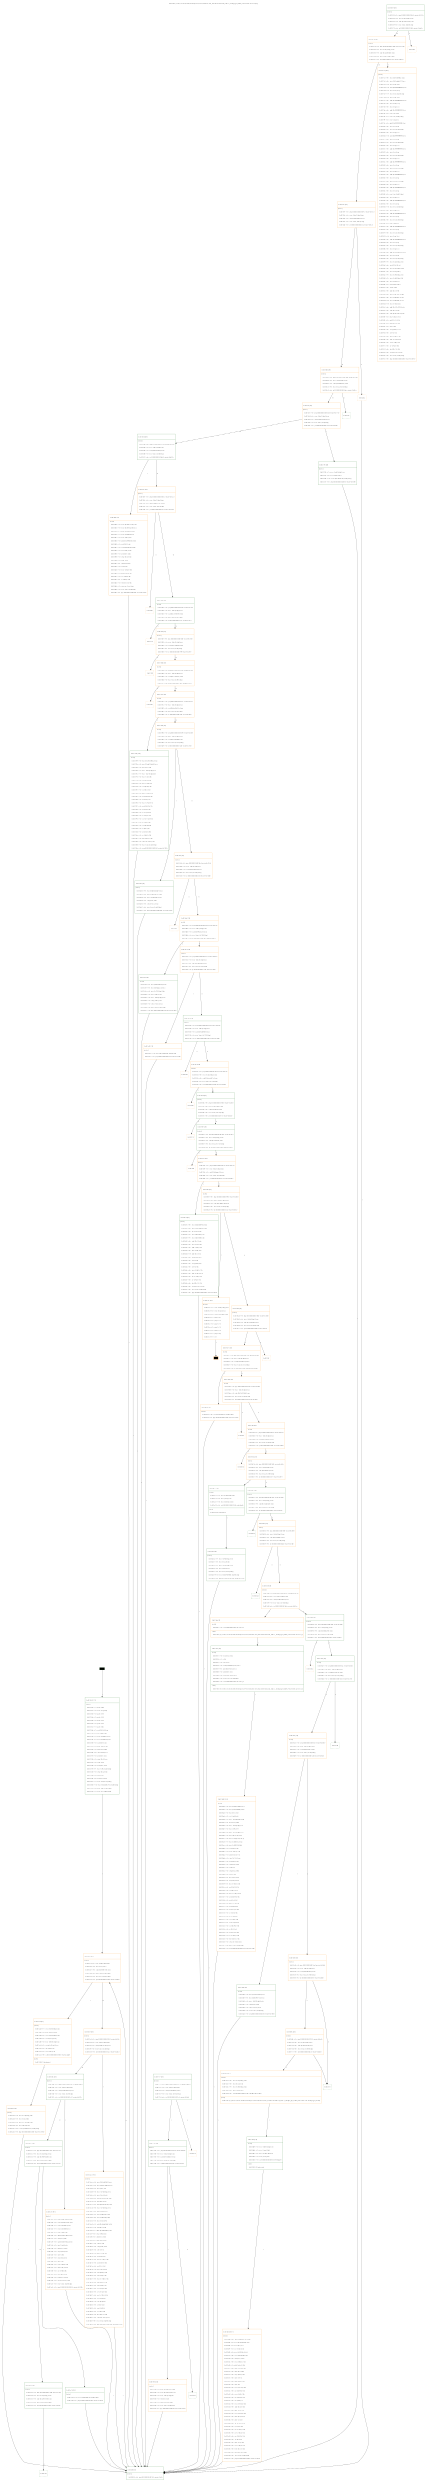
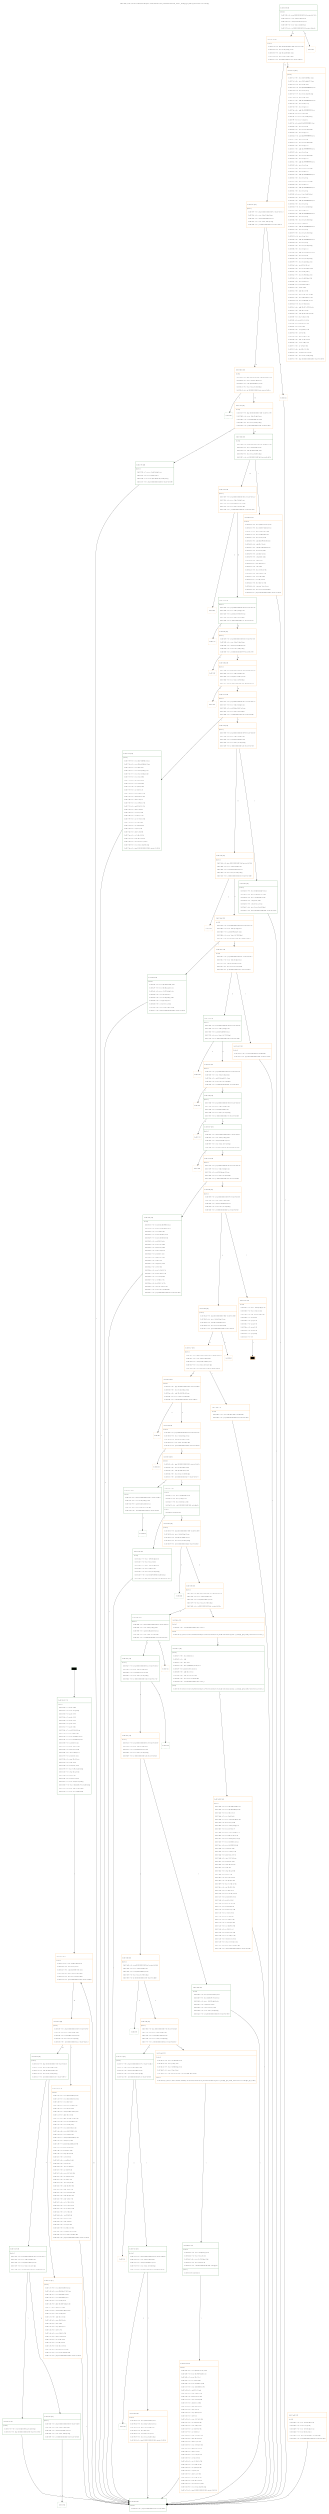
edge "0x401637 [28]" -> "0x401653 [28]": now "0x401a17 [19]" -> "0x401653 [28]"
node "0x401aa8 [42]": removed
edge "0x4016fb [28]" -> "0x402015": now "0x4016fb [28]" -> "0x401717 [28]"
